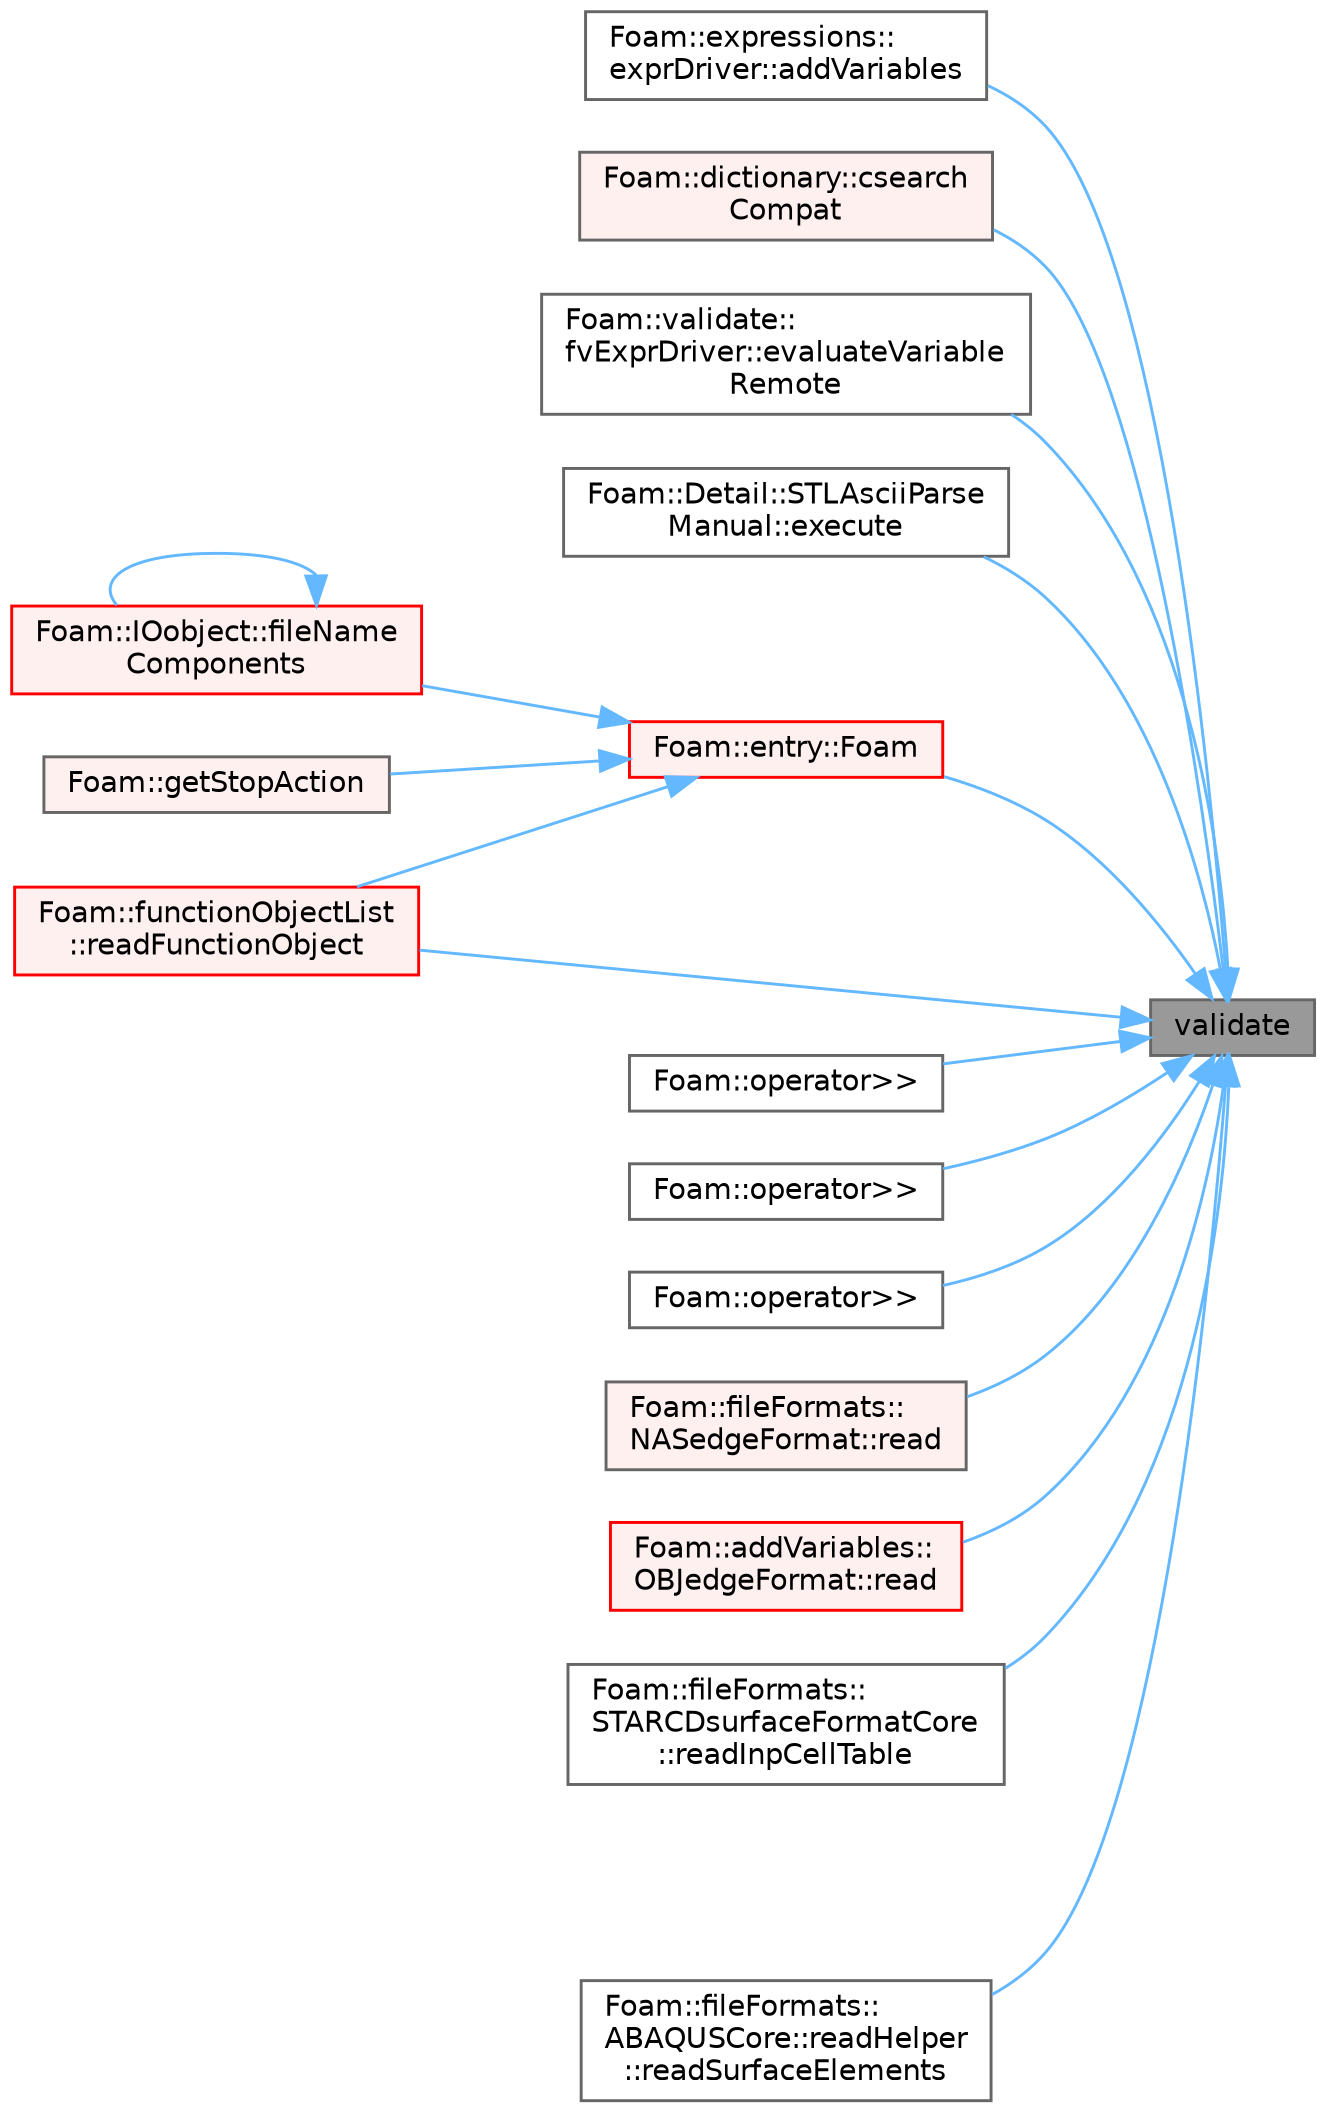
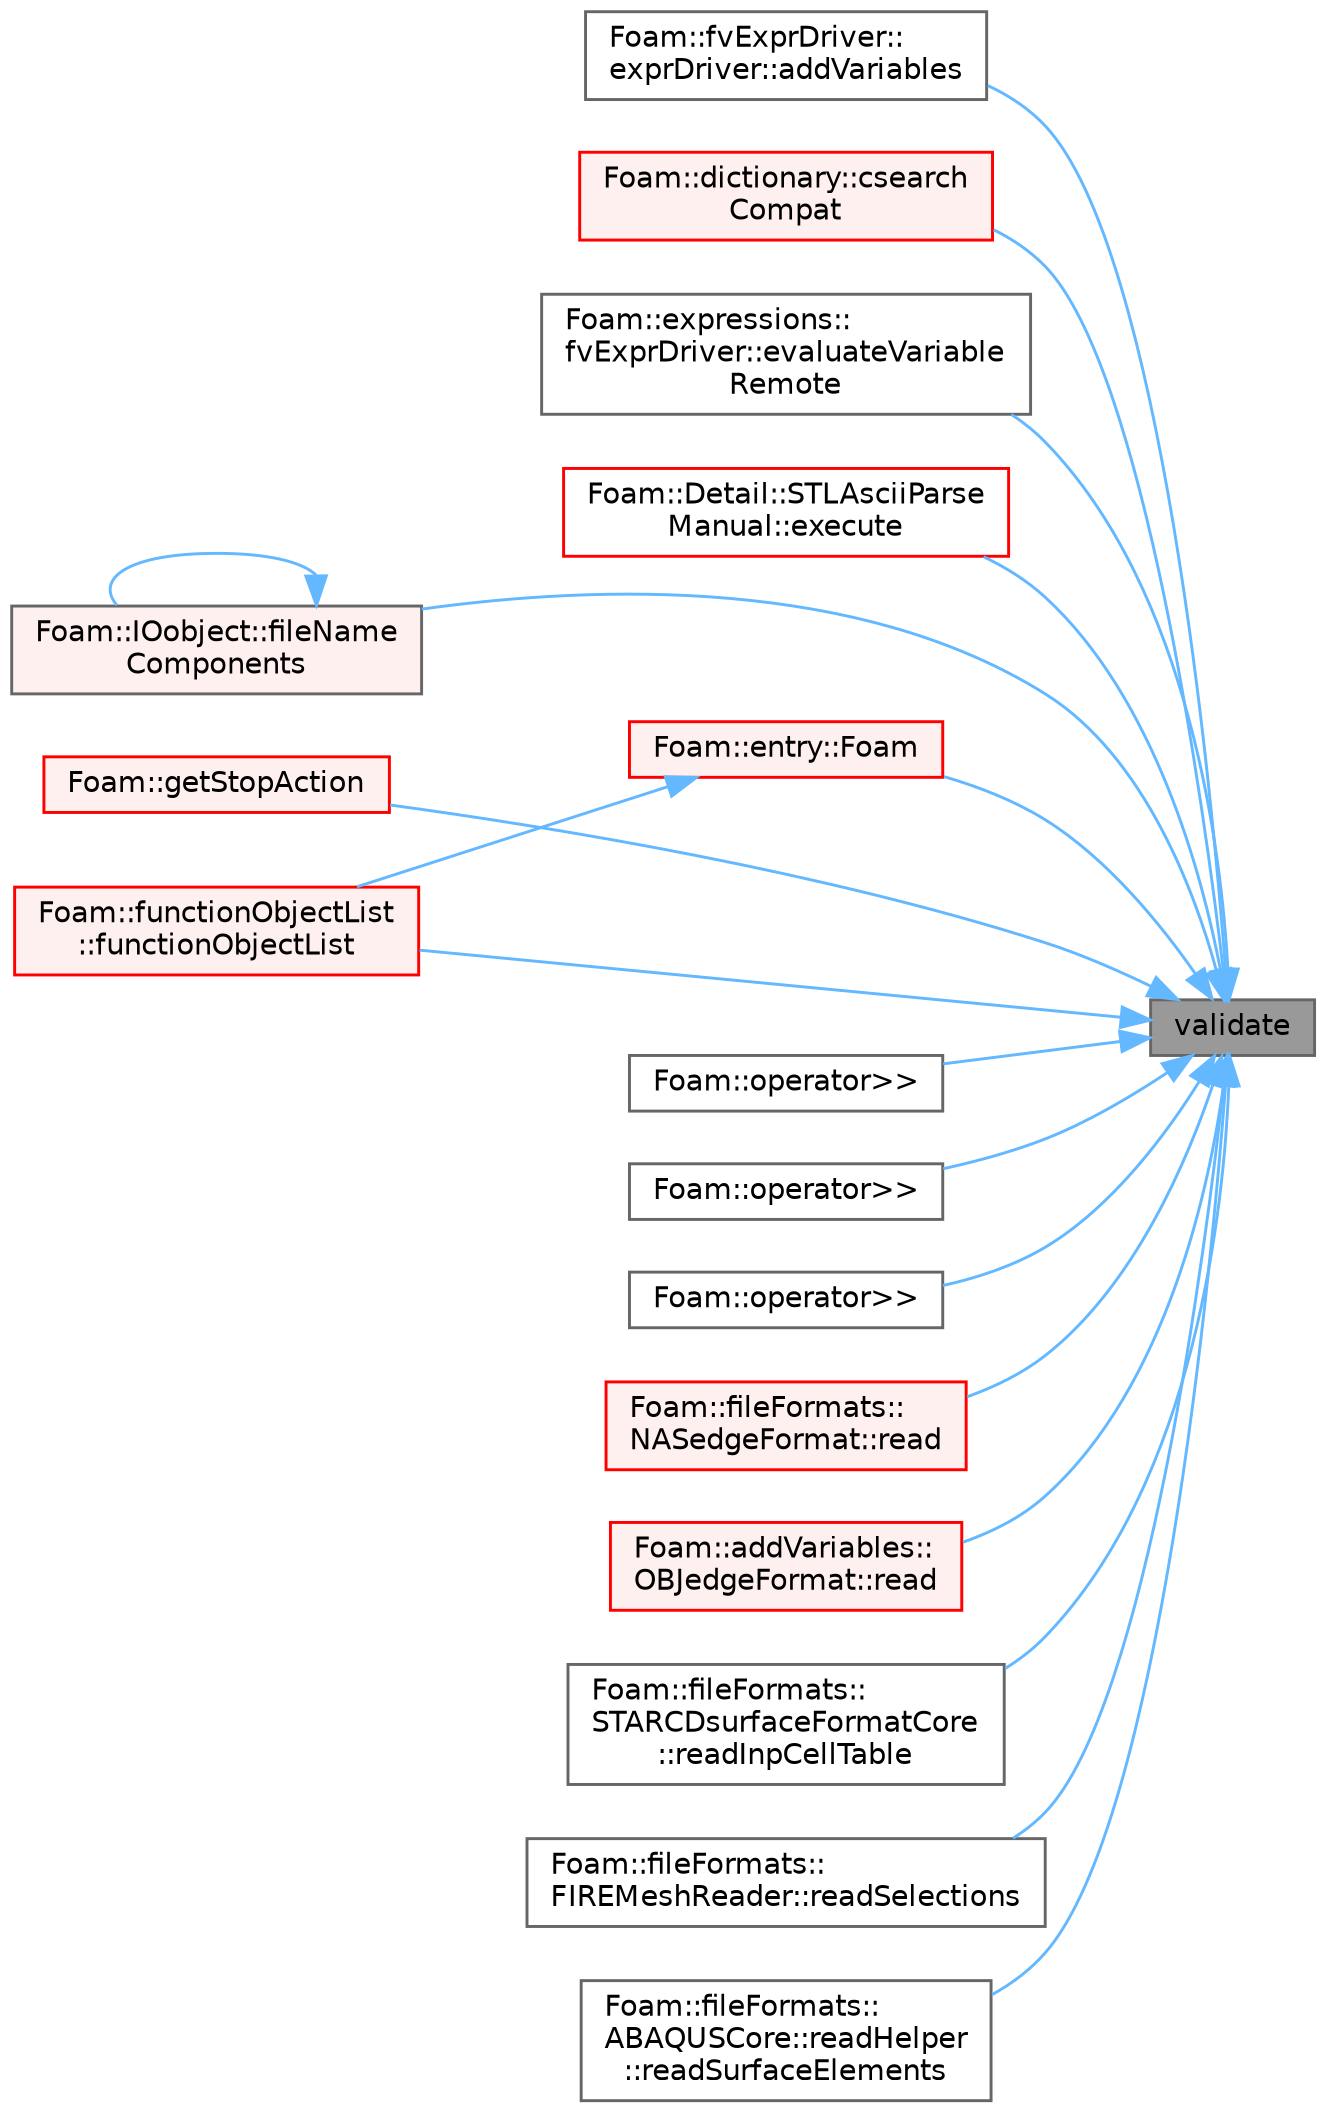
node "Foam::expressions:: exprDriver::addVariables": label "Foam::expressions:: exprDriver::addVariables" -> "Foam::fvExprDriver:: exprDriver::addVariables"
node "Foam::dictionary::csearch Compat": color grey40 -> red
node "Foam::validate:: fvExprDriver::evaluateVariable Remote": label "Foam::validate:: fvExprDriver::evaluateVariable Remote" -> "Foam::expressions:: fvExprDriver::evaluateVariable Remote"
node "Foam::Detail::STLAsciiParse Manual::execute": color grey40 -> red
node "Foam::IOobject::fileName Components": color red -> grey40
edge "Foam::IOobject::fileName Components" -> "Foam::entry::Foam": now "Foam::IOobject::fileName Components" -> "validate"
edge "Foam::getStopAction" -> "Foam::entry::Foam": now "Foam::getStopAction" -> "validate"
node "Foam::getStopAction": color grey40 -> red
node "Foam::functionObjectList ::readFunctionObject": label "Foam::functionObjectList ::readFunctionObject" -> "Foam::functionObjectList ::functionObjectList"
node "Foam::fileFormats:: NASedgeFormat::read": color grey40 -> red
node "Foam::fileFormats:: FIREMeshReader::readSelections": added
